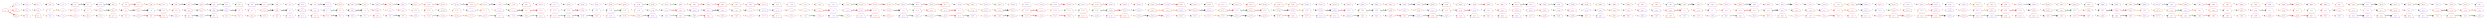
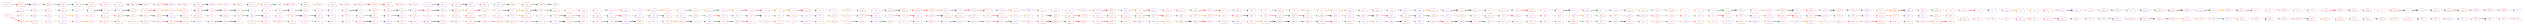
edge "S420" -> "S423": now "S420" -> "S422"
